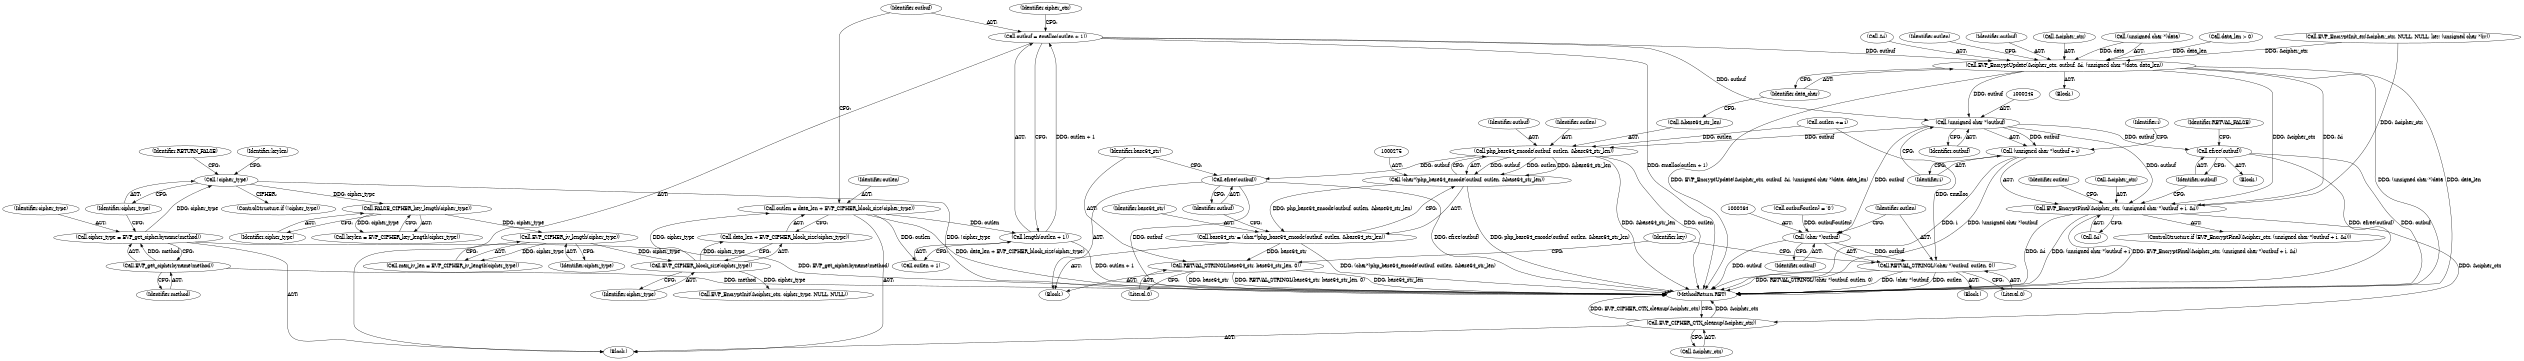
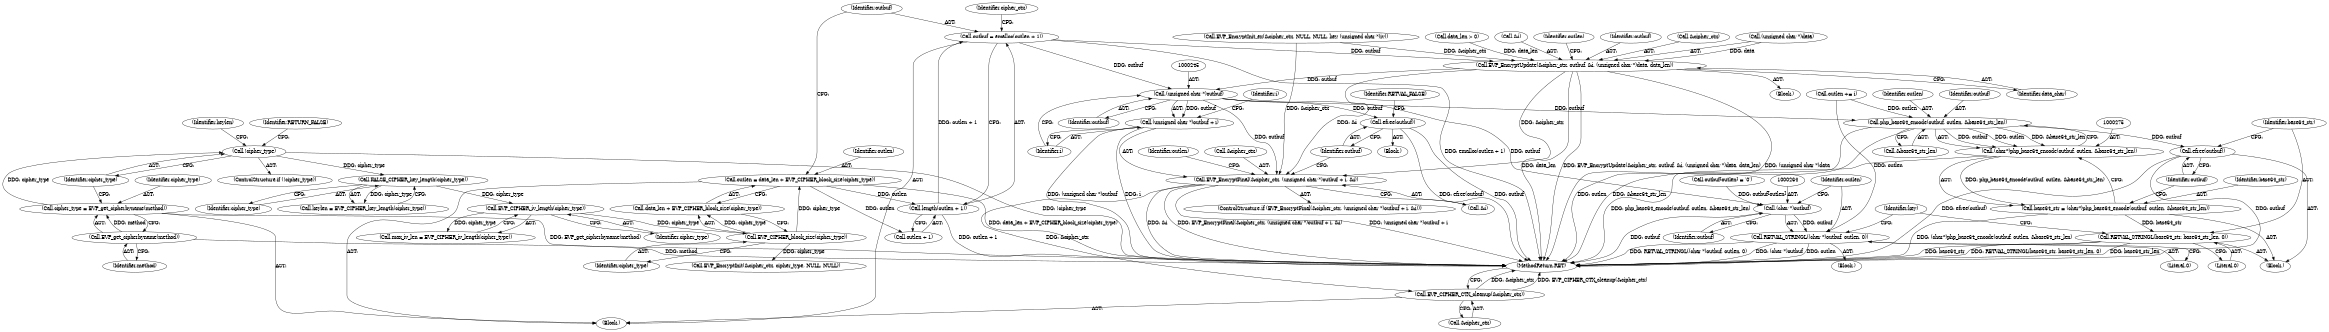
edge "(Identifier,data_char)" -> "(Call,&base64_str_len)": now "(Call,php_base64_encode(outbuf, outlen, &base64_str_len))" -> "(Call,&base64_str_len)"
edge "(Call,!cipher_type)" -> "(ControlStructure,if (!cipher_type))": label "CIPHER: " -> "AST: "
edge "(Call,outlen += i)" -> "(Call,RETVAL_STRINGL((char *)outbuf, outlen, 0))": label "DDG: emalloc" -> "DDG: outlen"
